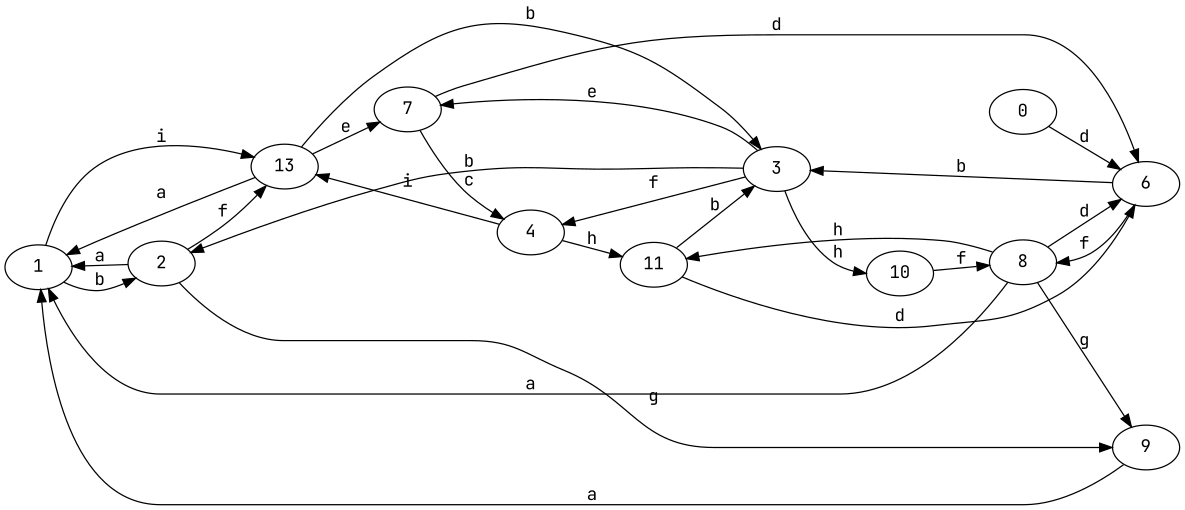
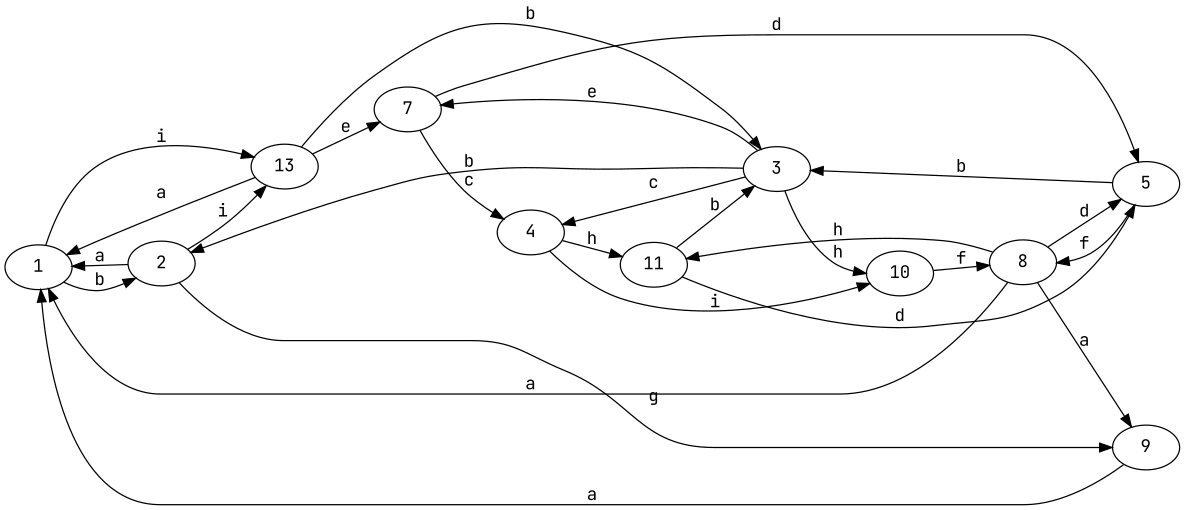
node "0": removed
edge "3" -> "4": label "f" -> "c"
node "6": label "6" -> "5"
edge "4" -> "13": now "4" -> "10"
edge "2" -> "13": label "f" -> "i"
edge "8" -> "9": label "g" -> "a"
